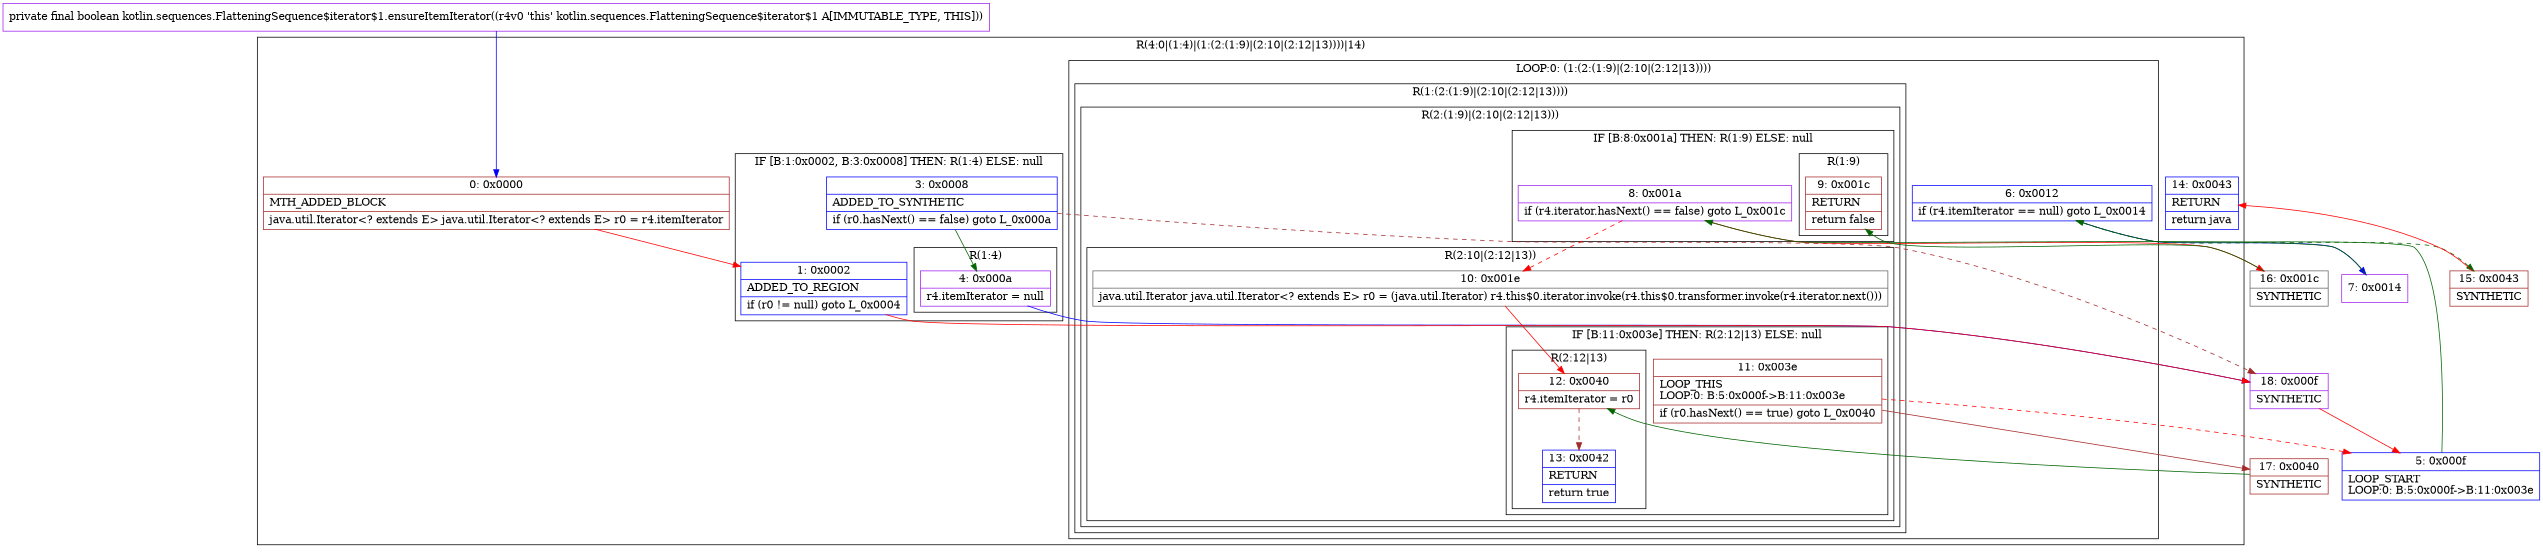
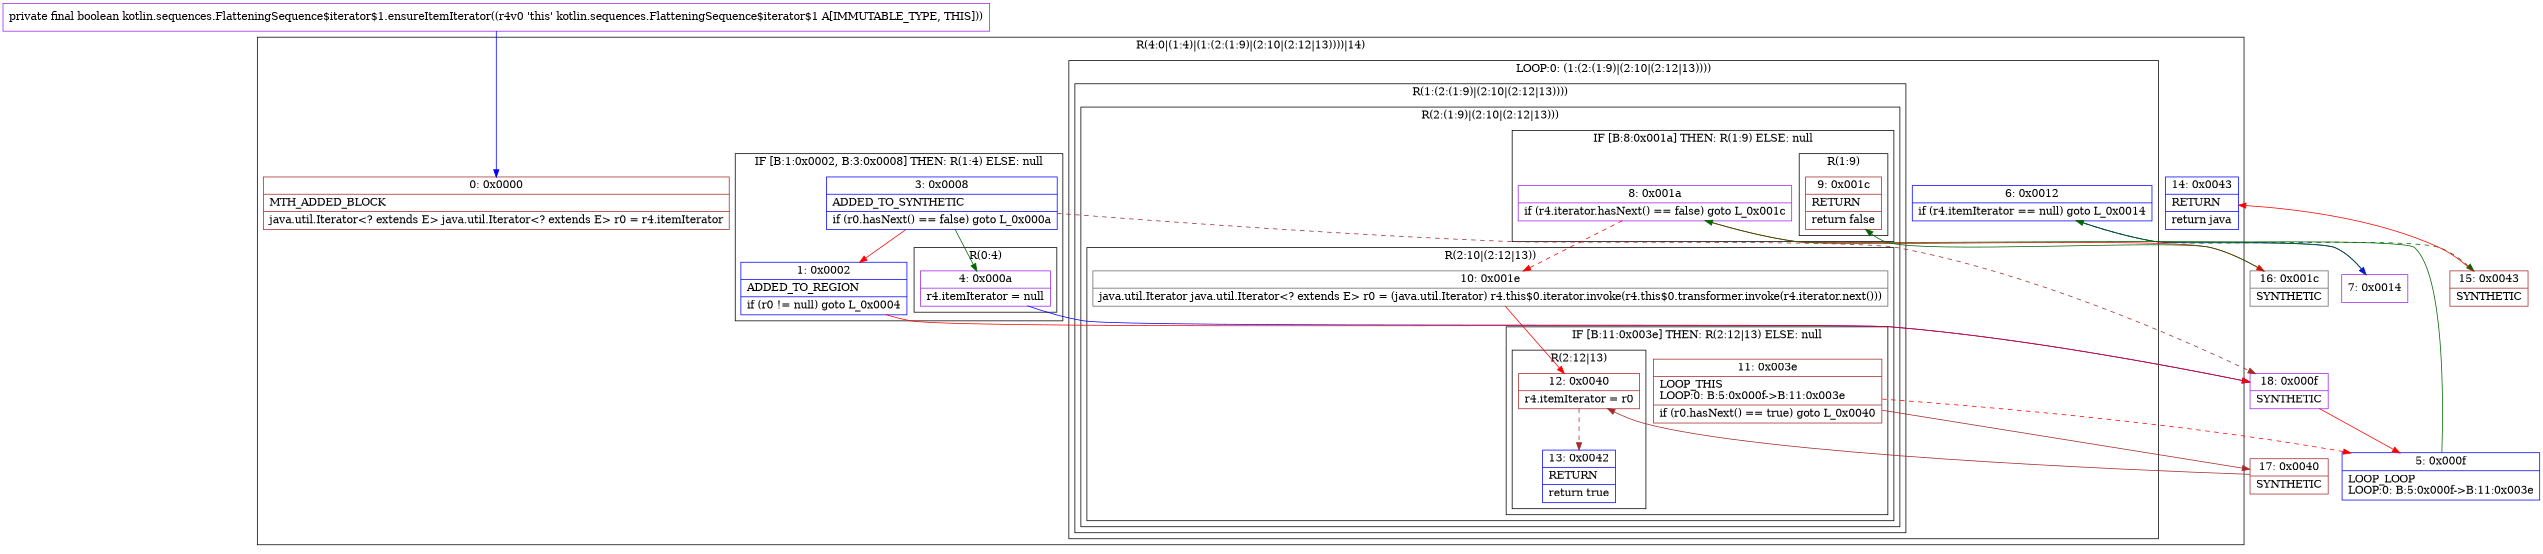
edge "0: 0x0000" -> "1: 0x0002": now "3: 0x0008" -> "1: 0x0002"
cluster "R(1:4)": label "R(1:4)" -> "R(0:4)"
edge "17: 0x0040" -> "12: 0x0040": color darkgreen -> brown
node "5: 0x000f": text "LOOP_START" -> "LOOP_LOOP"
